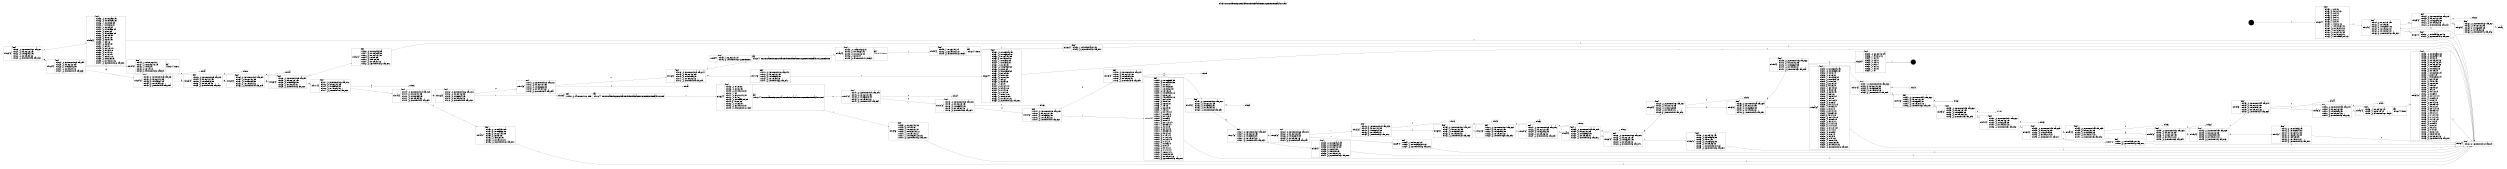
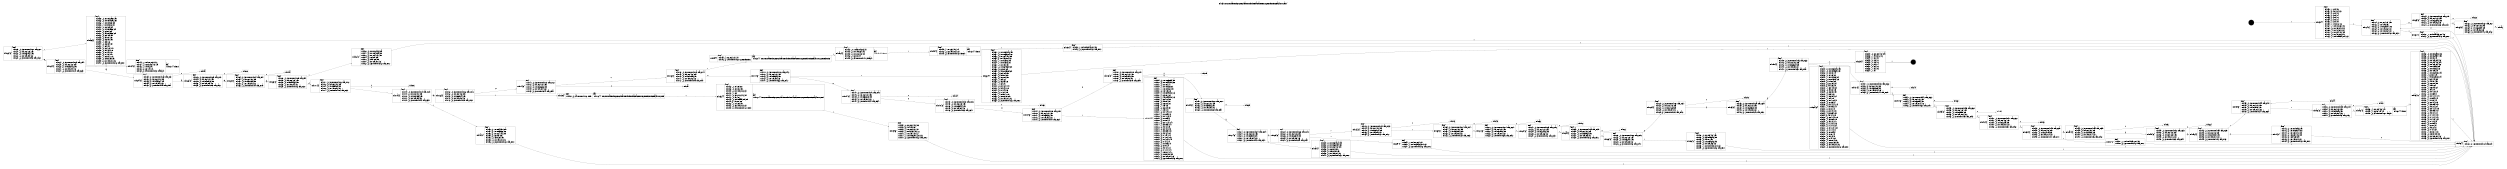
edge "0x401d33 [44]" -> "0x401797 [25]": now "0x40177e [25]" -> "0x401797 [25]"
edge "0x4019ef [25]" -> "0x40244a": reversed
